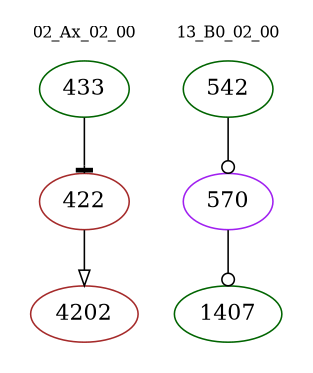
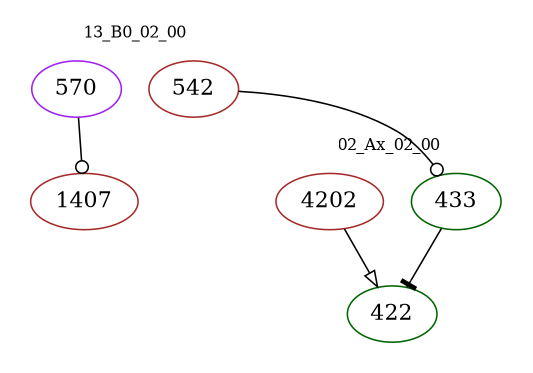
node "542": color darkgreen -> brown
edge "542" -> "570": now "542" -> "433"
node "422": color brown -> darkgreen
edge "422" -> "4202": reversed
node "1407": color darkgreen -> brown
